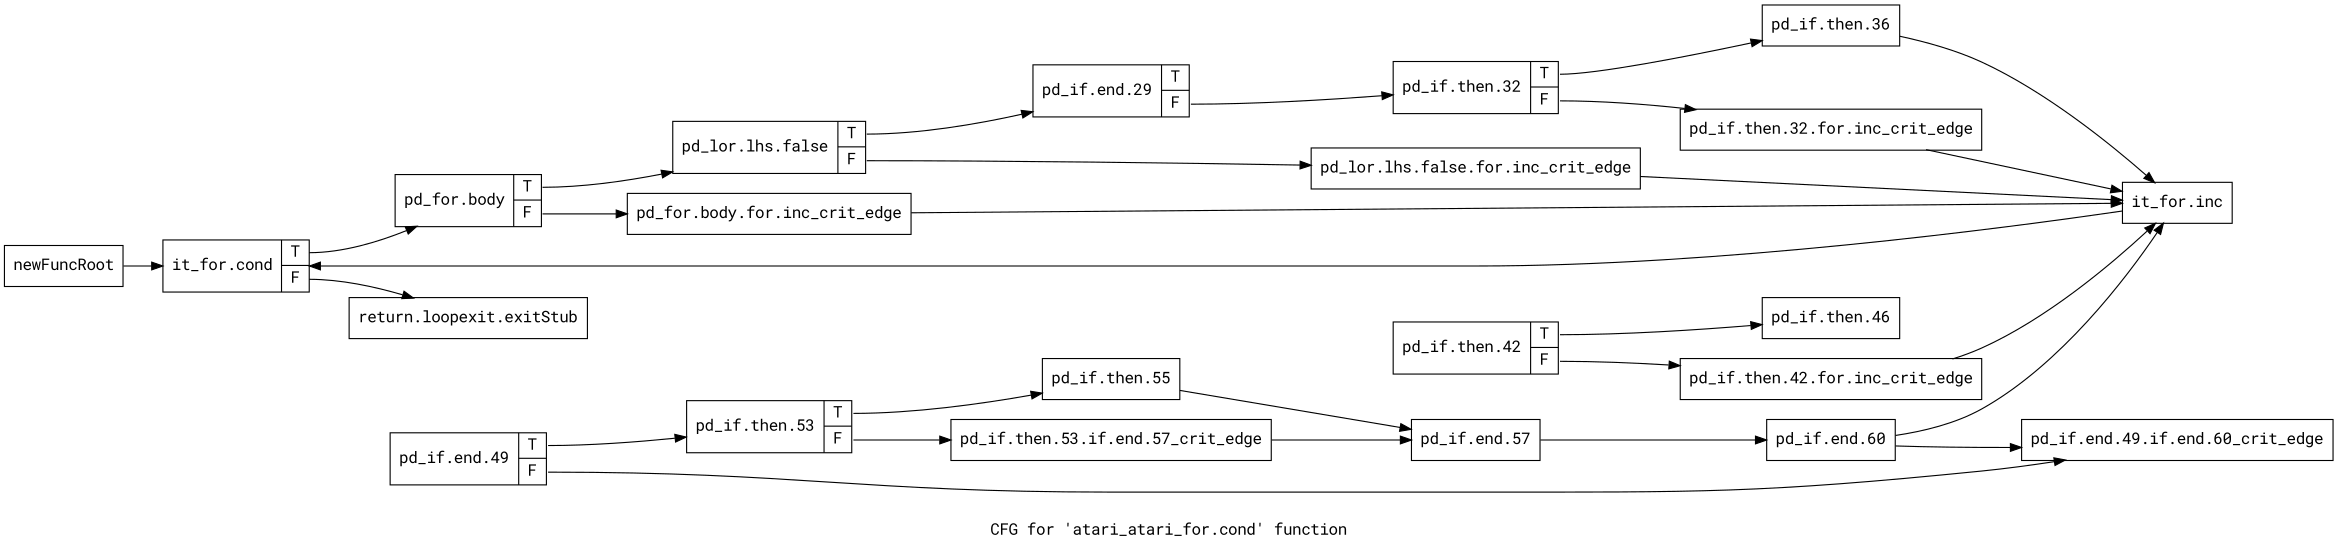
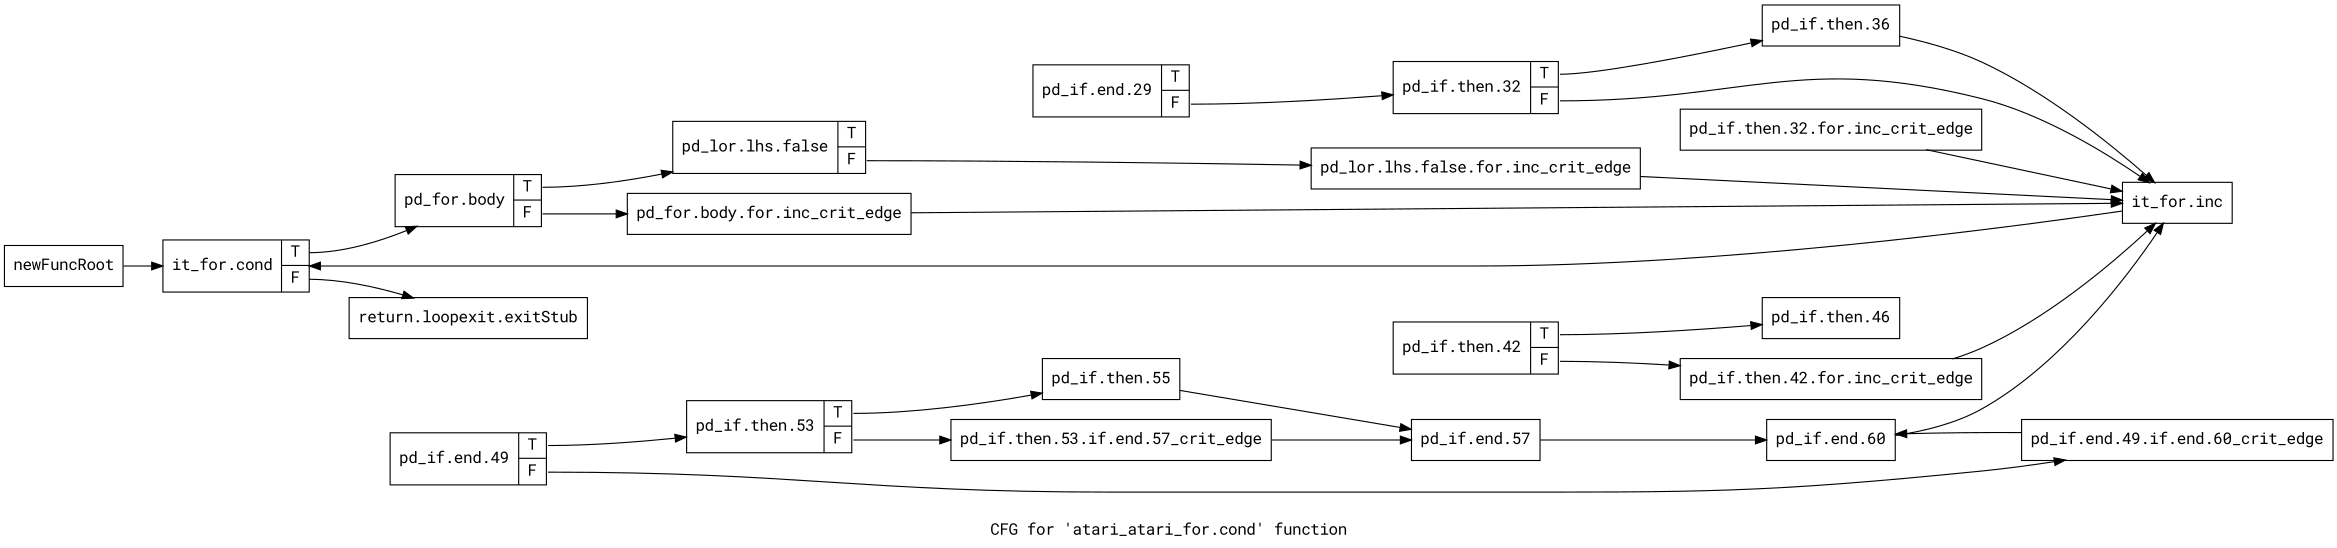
edge "pd_if.then.32" -> "pd_if.then.32.for.inc_crit_edge": now "pd_if.then.32" -> "it_for.inc"
edge "pd_lor.lhs.false" -> "pd_if.end.29": removed
edge "pd_if.end.60" -> "pd_if.end.49.if.end.60_crit_edge": reversed
